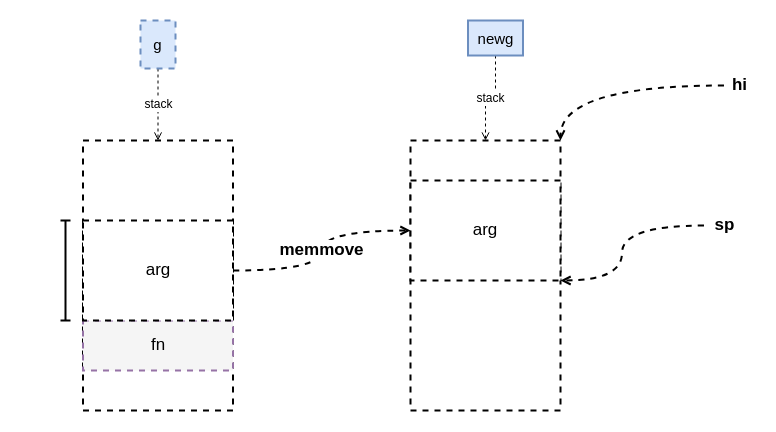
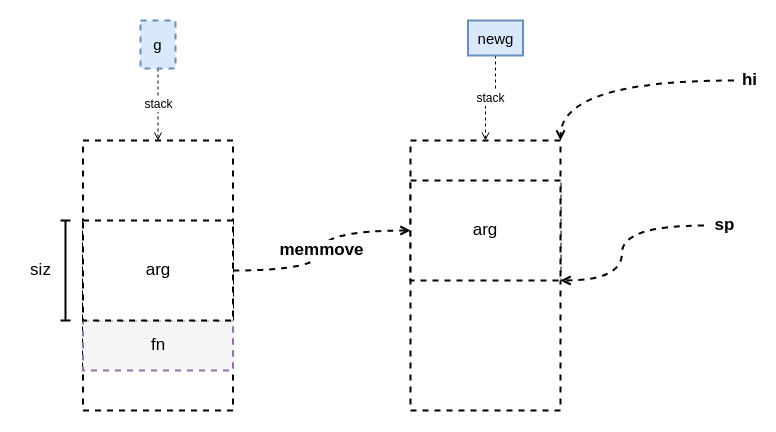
node "hi": moved (739, 86) -> (749, 81)
node "siz": added
